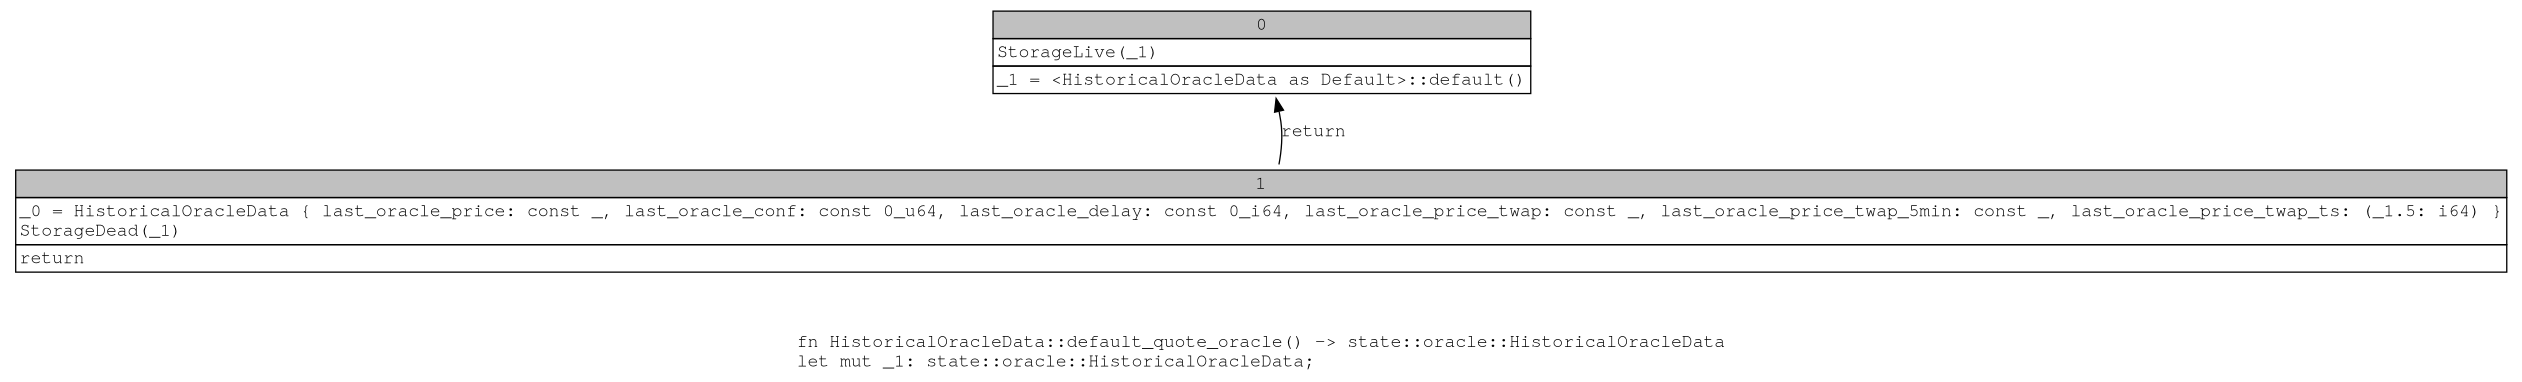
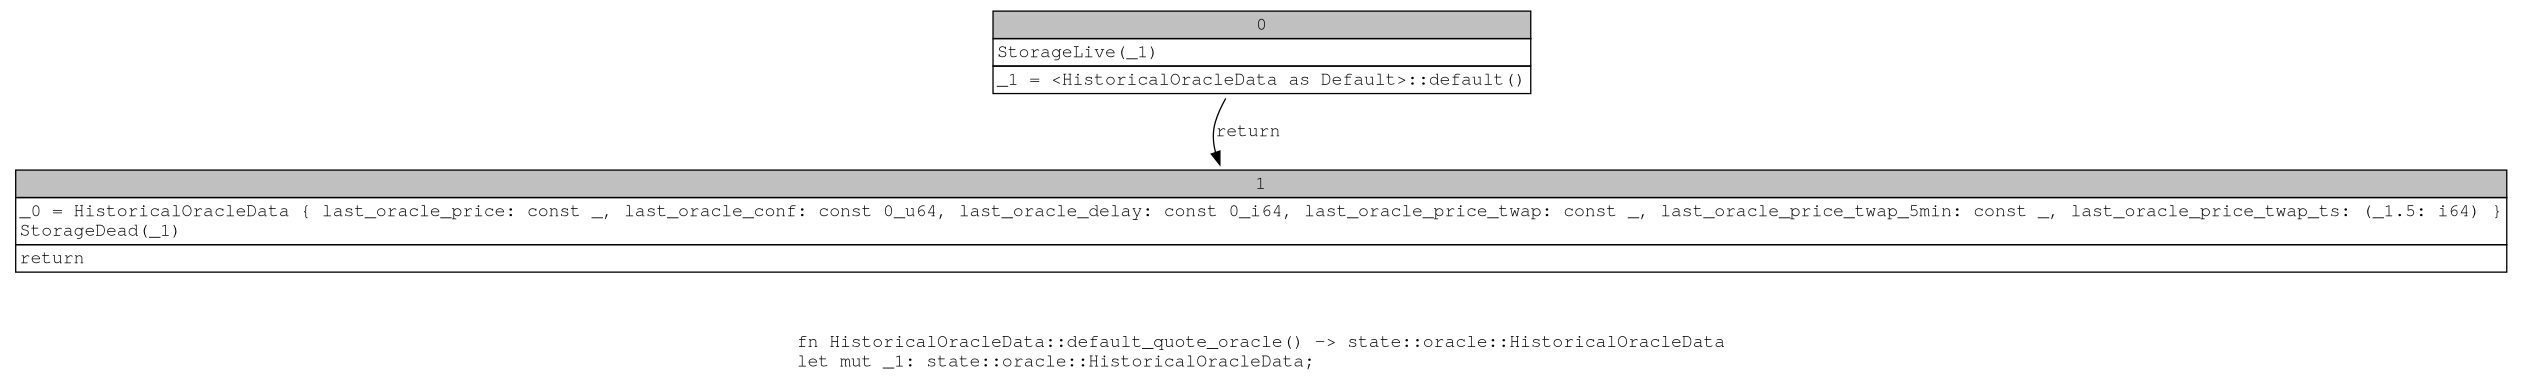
edge "1" -> "0": reversed
